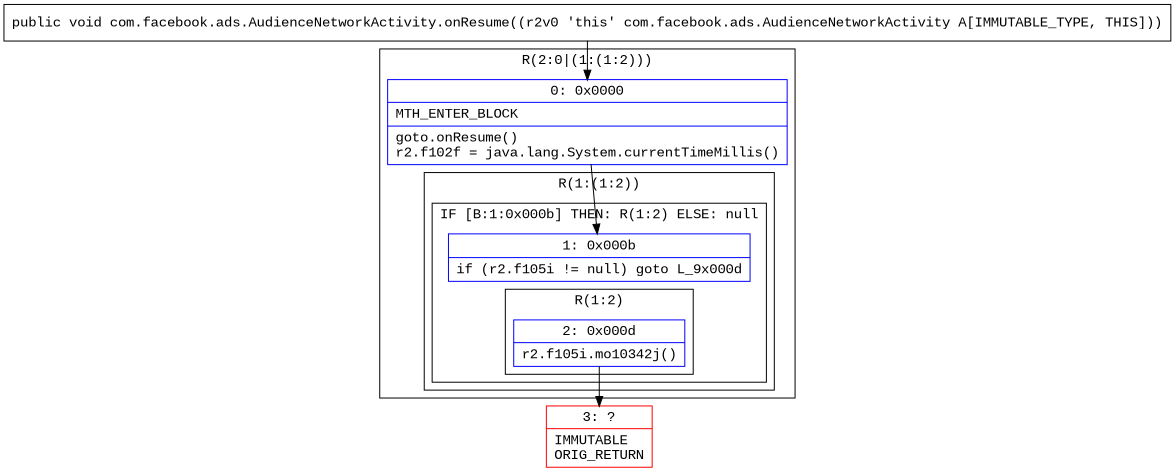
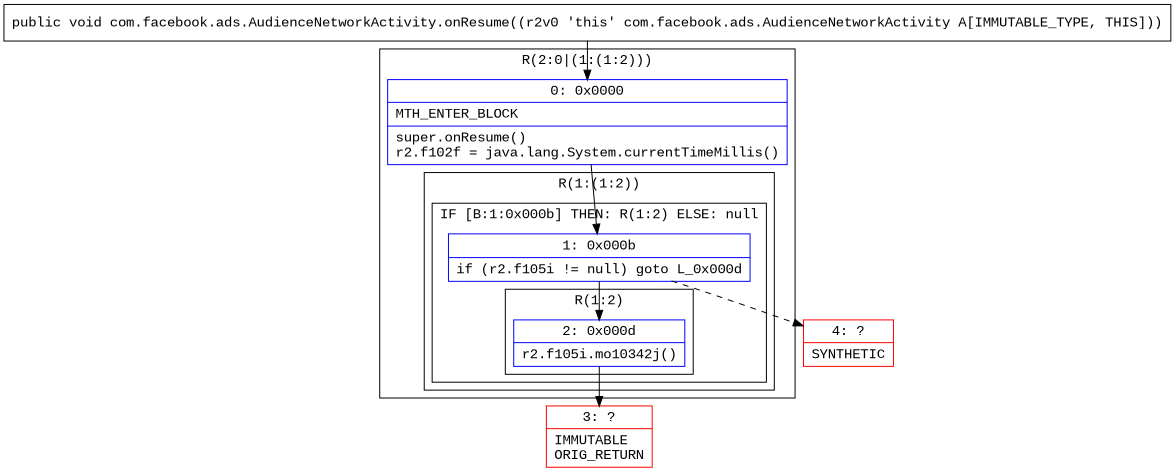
node "0: 0x0000": text "goto.onResume()" -> "super.onResume()"
node "1: 0x000b": text "if (r2.f105i != null) goto L_9x000d" -> "if (r2.f105i != null) goto L_0x000d"
edge "1: 0x000b" -> "2: 0x000d": added
node "4: ?": added
